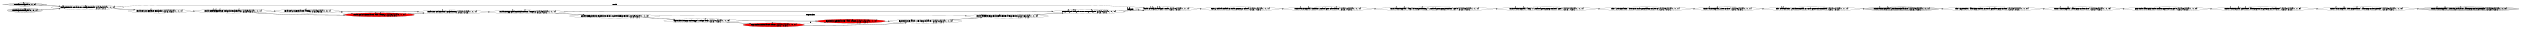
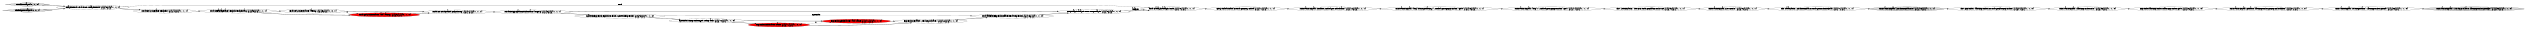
node "testEndpointAnalysis['0', '0', '1']": shape ellipse -> diamond
